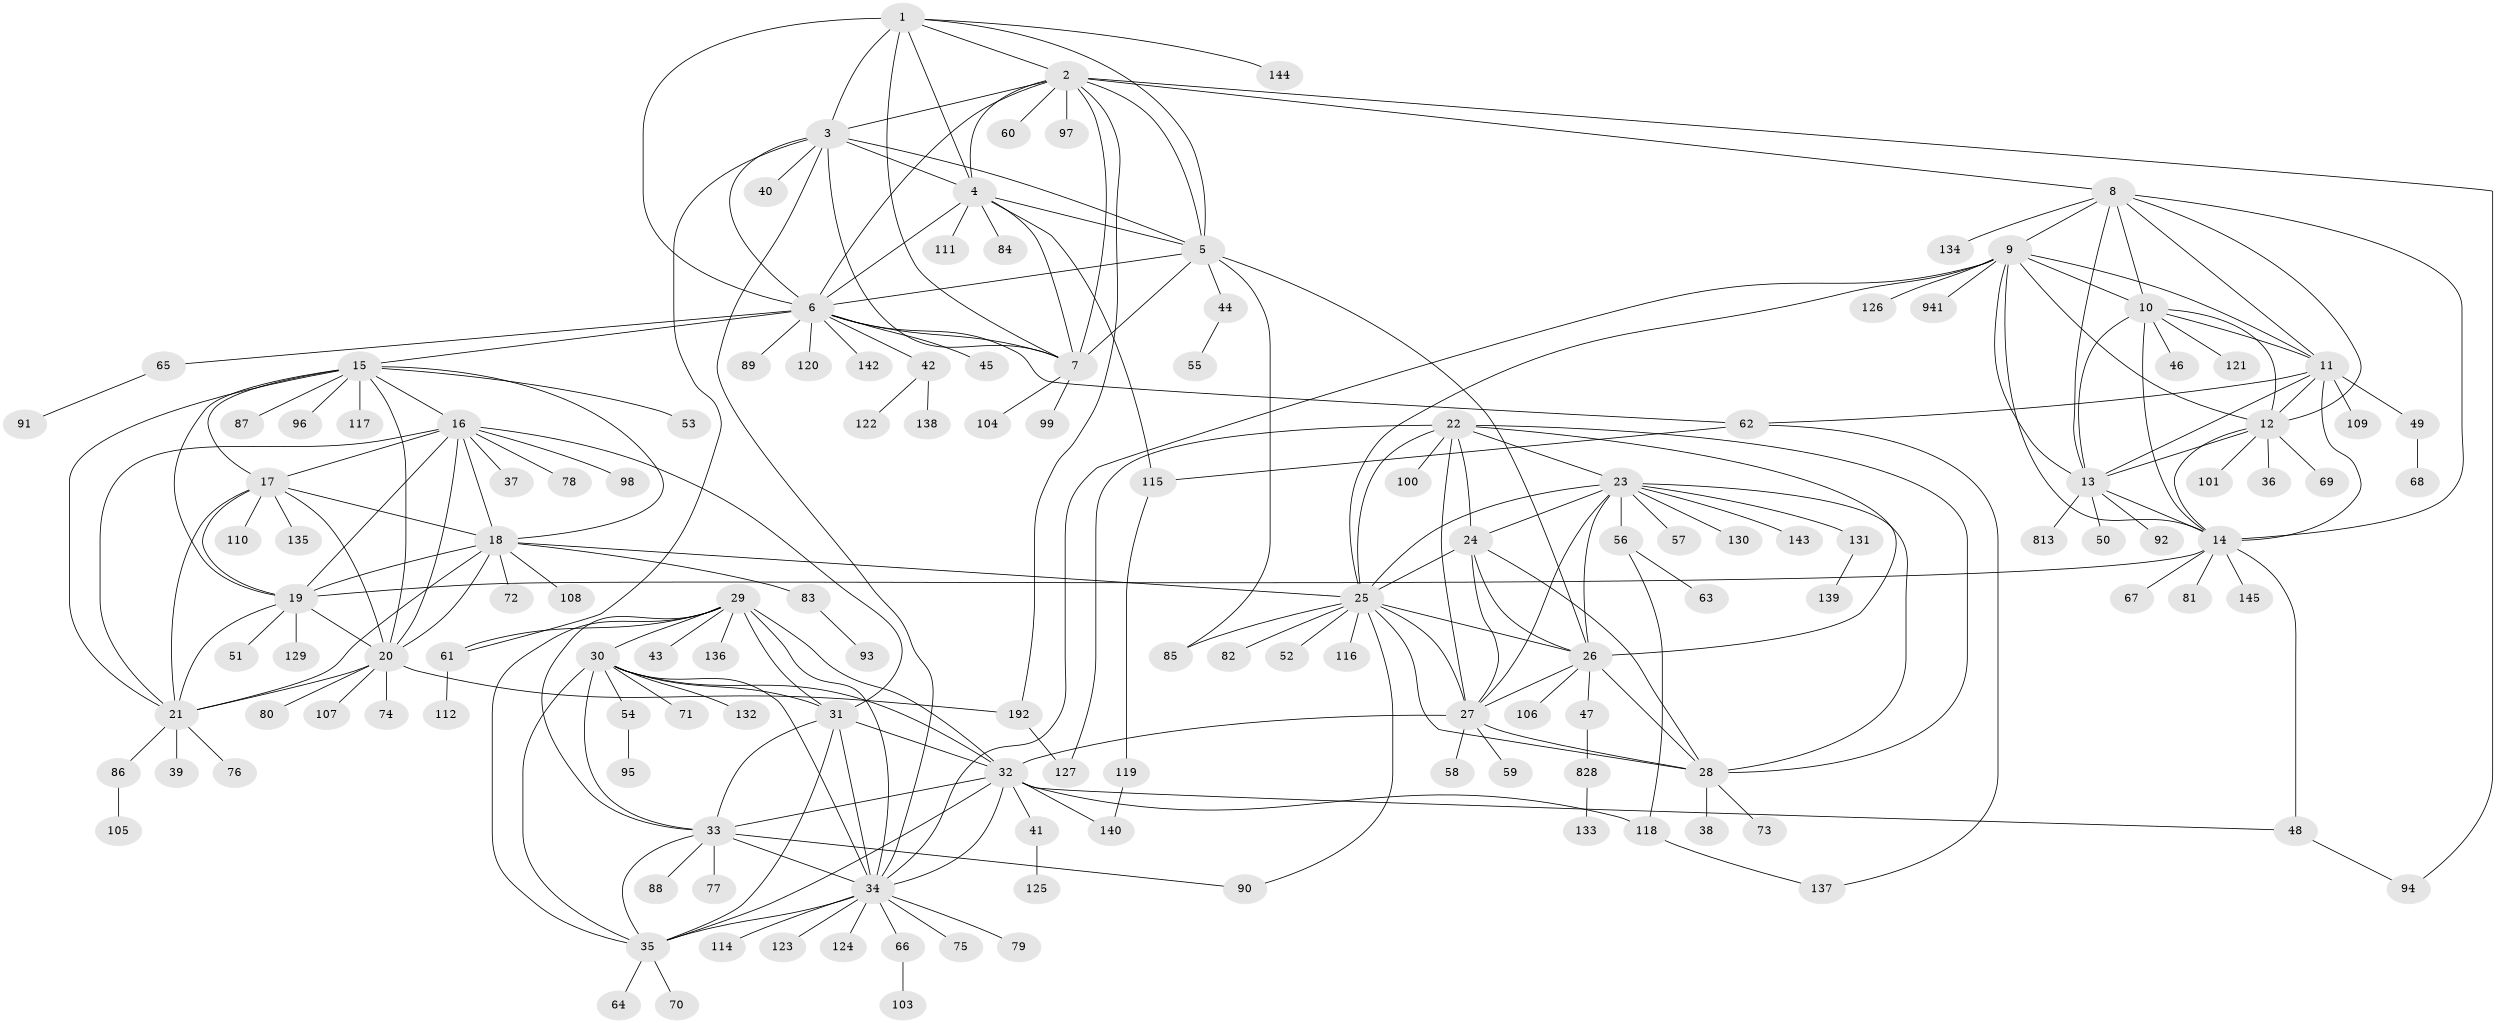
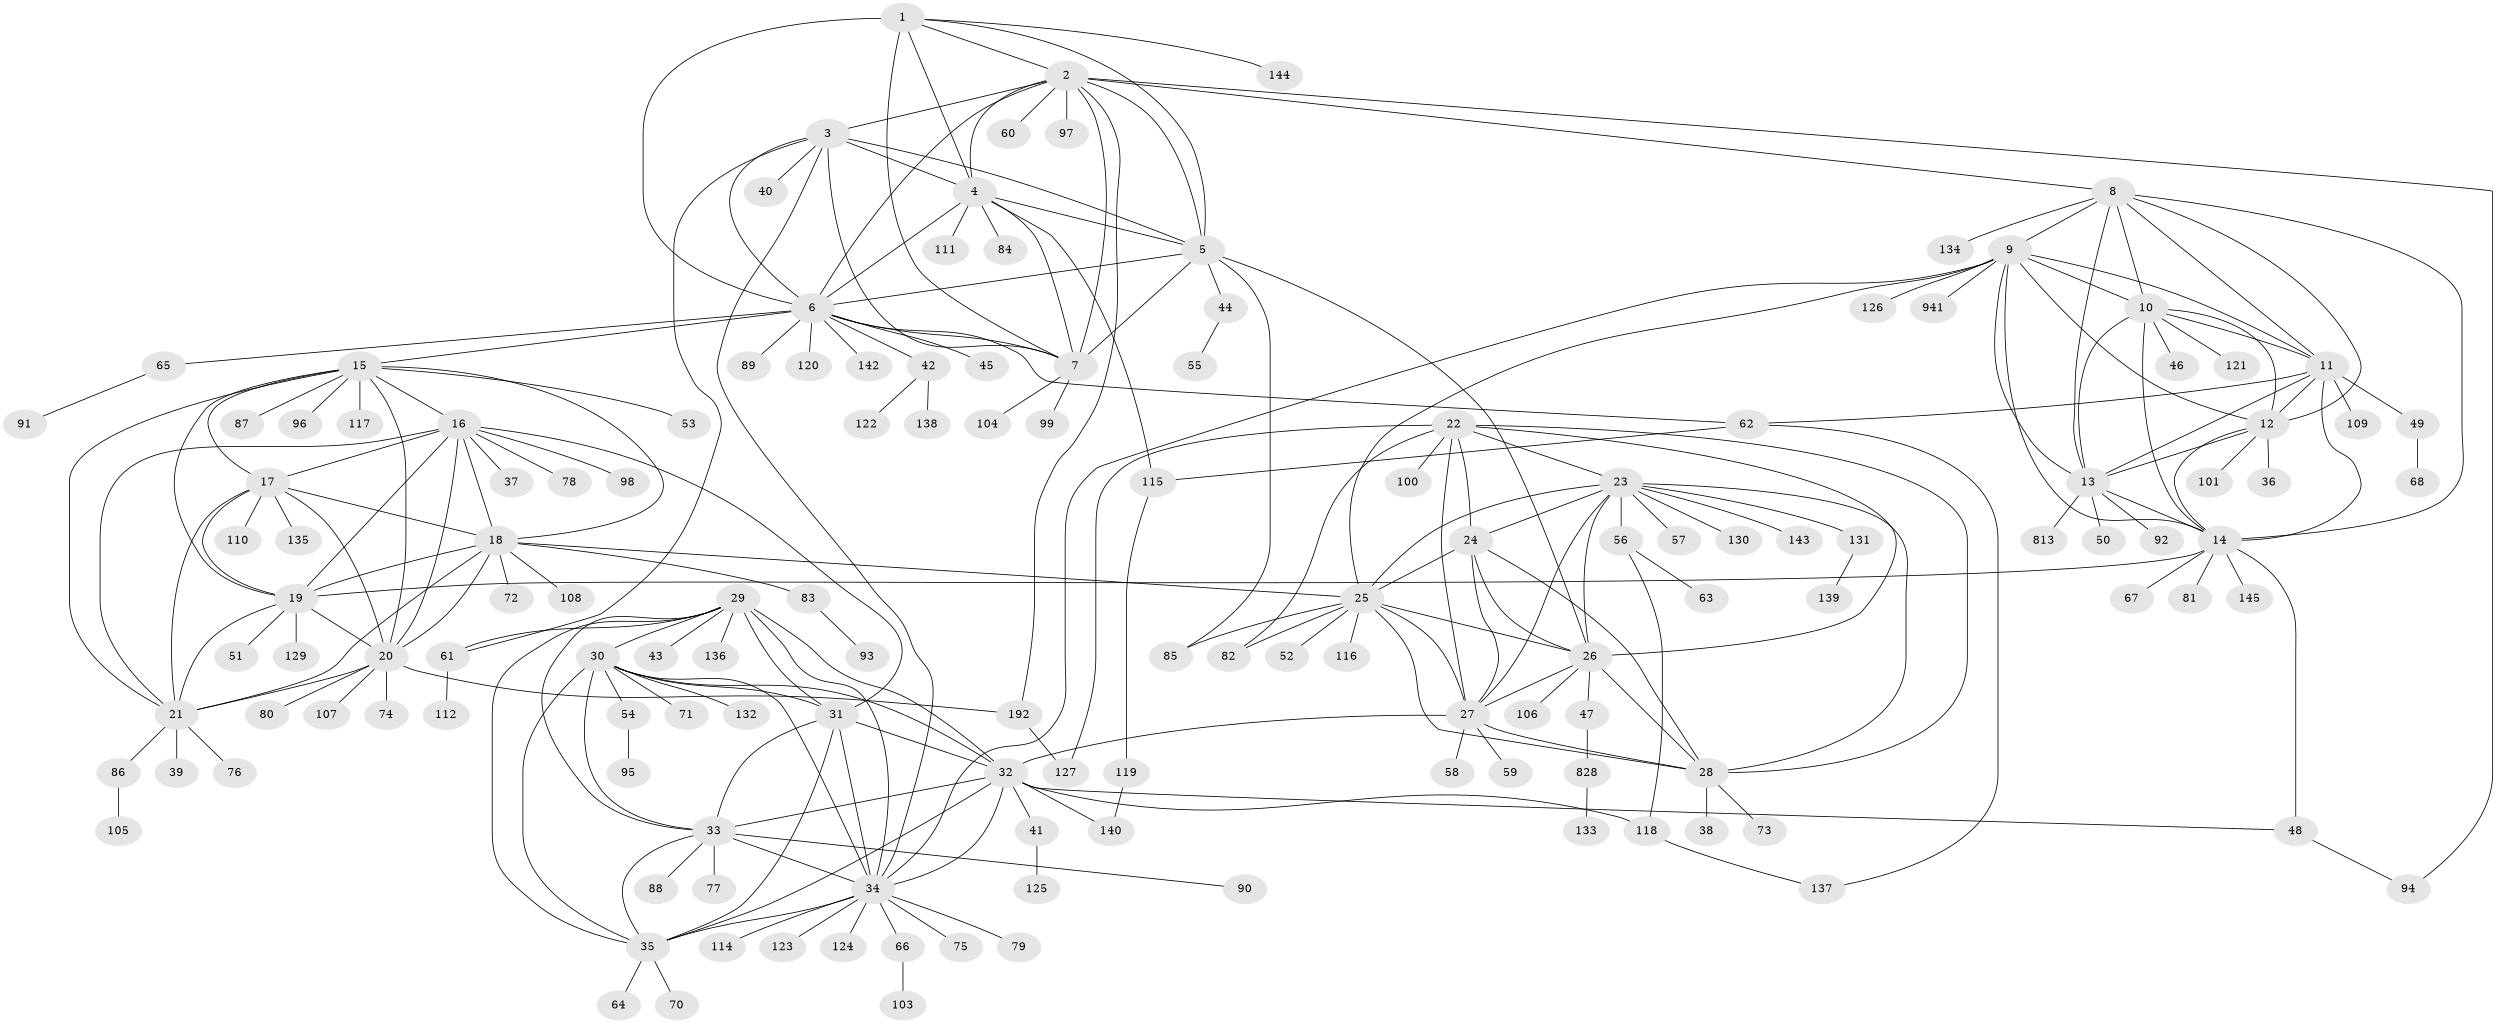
edge "1" -- "3": removed
node "69": removed
edge "22" -- "25": now "22" -- "82"
edge "25" -- "90": removed
